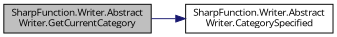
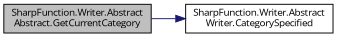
node "SharpFunction.Writer.Abstract Writer.GetCurrentCategory": label "SharpFunction.Writer.Abstract Writer.GetCurrentCategory" -> "SharpFunction.Writer.Abstract Abstract.GetCurrentCategory"
